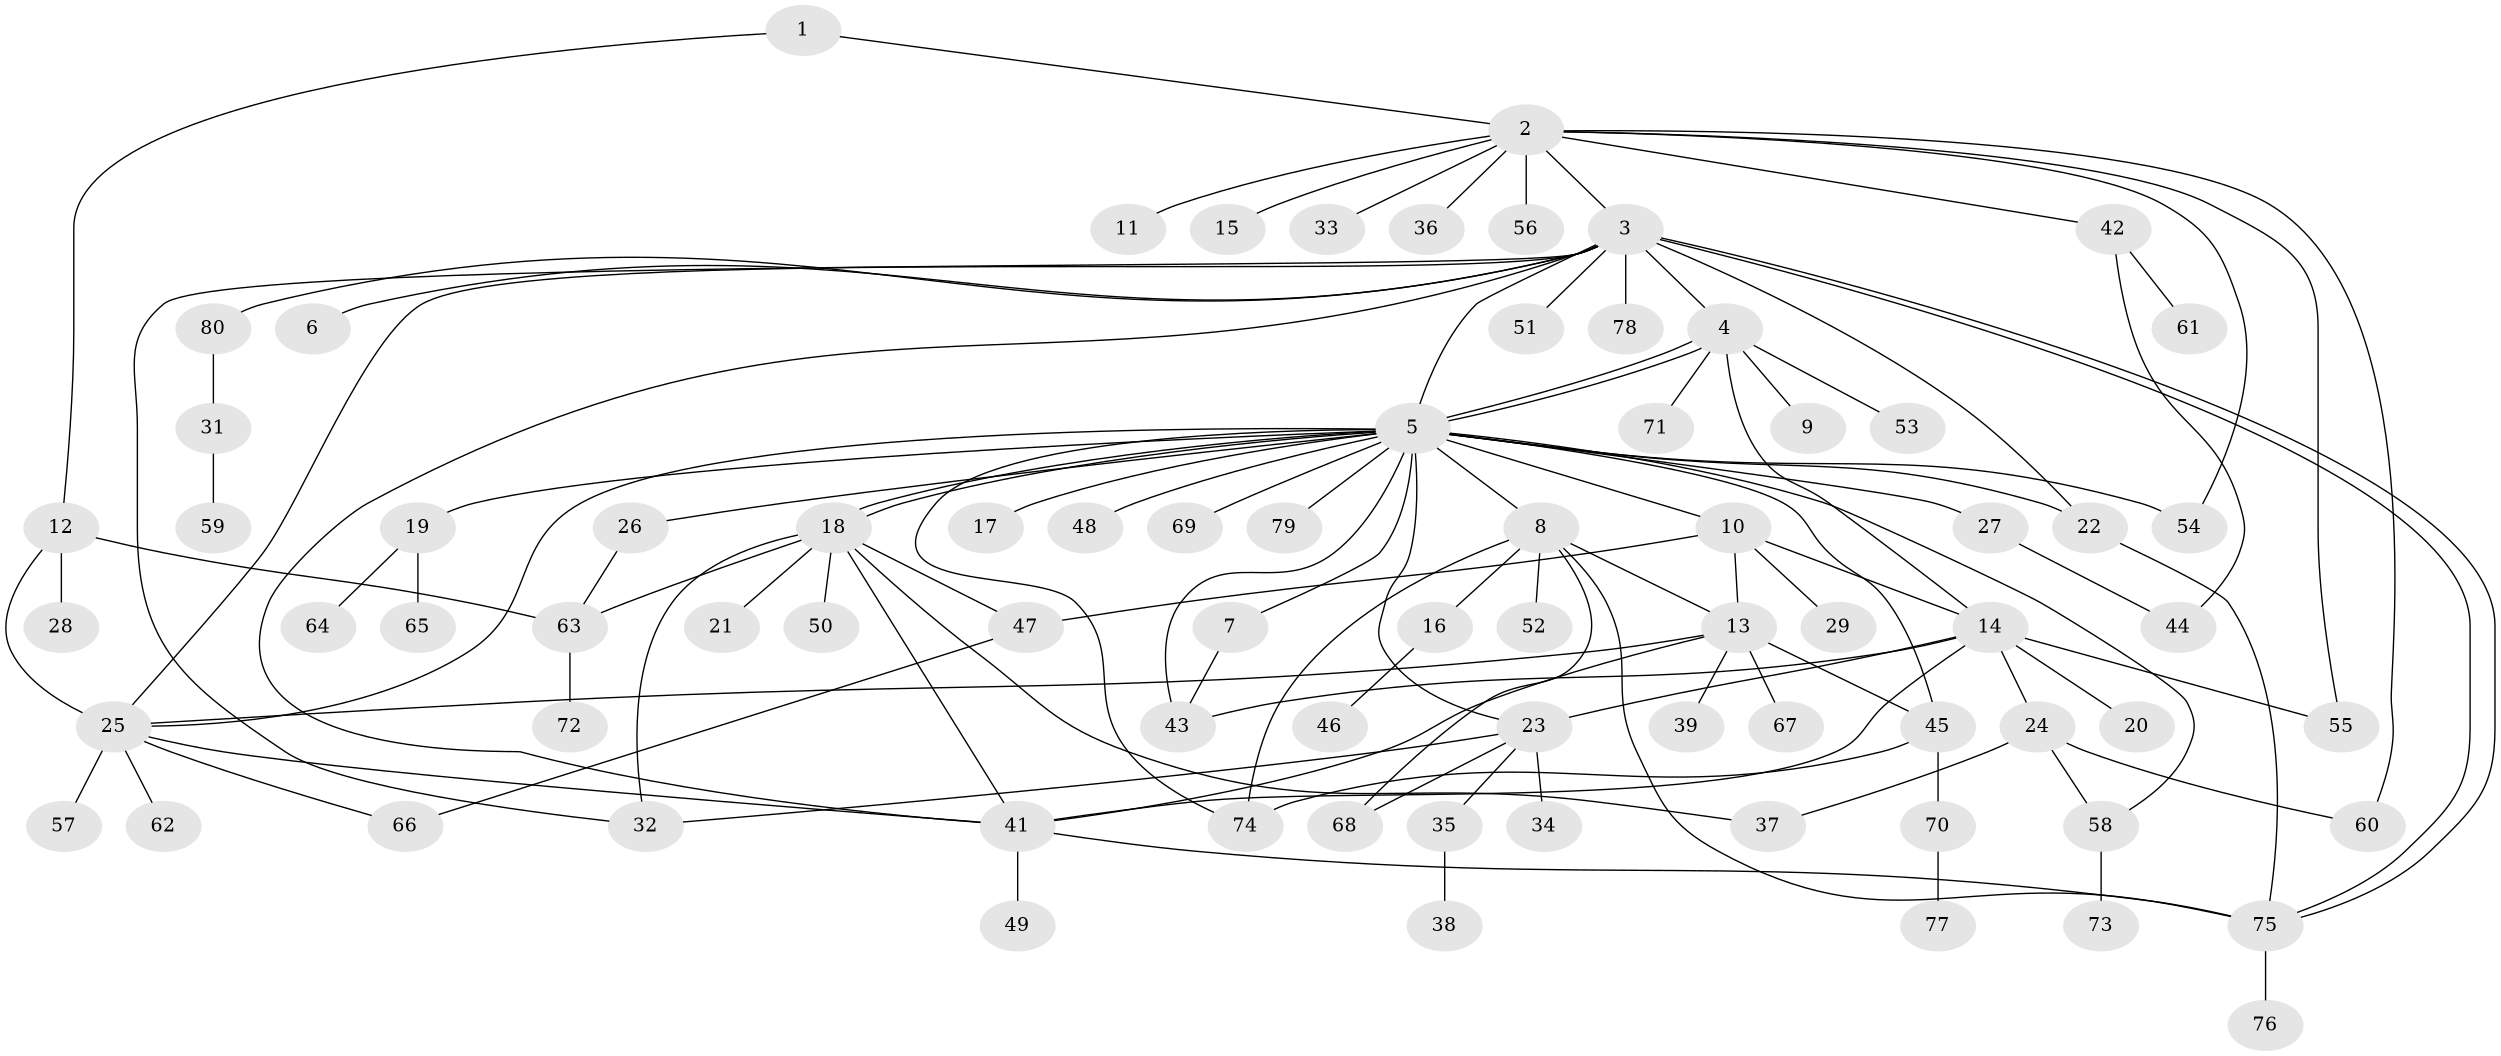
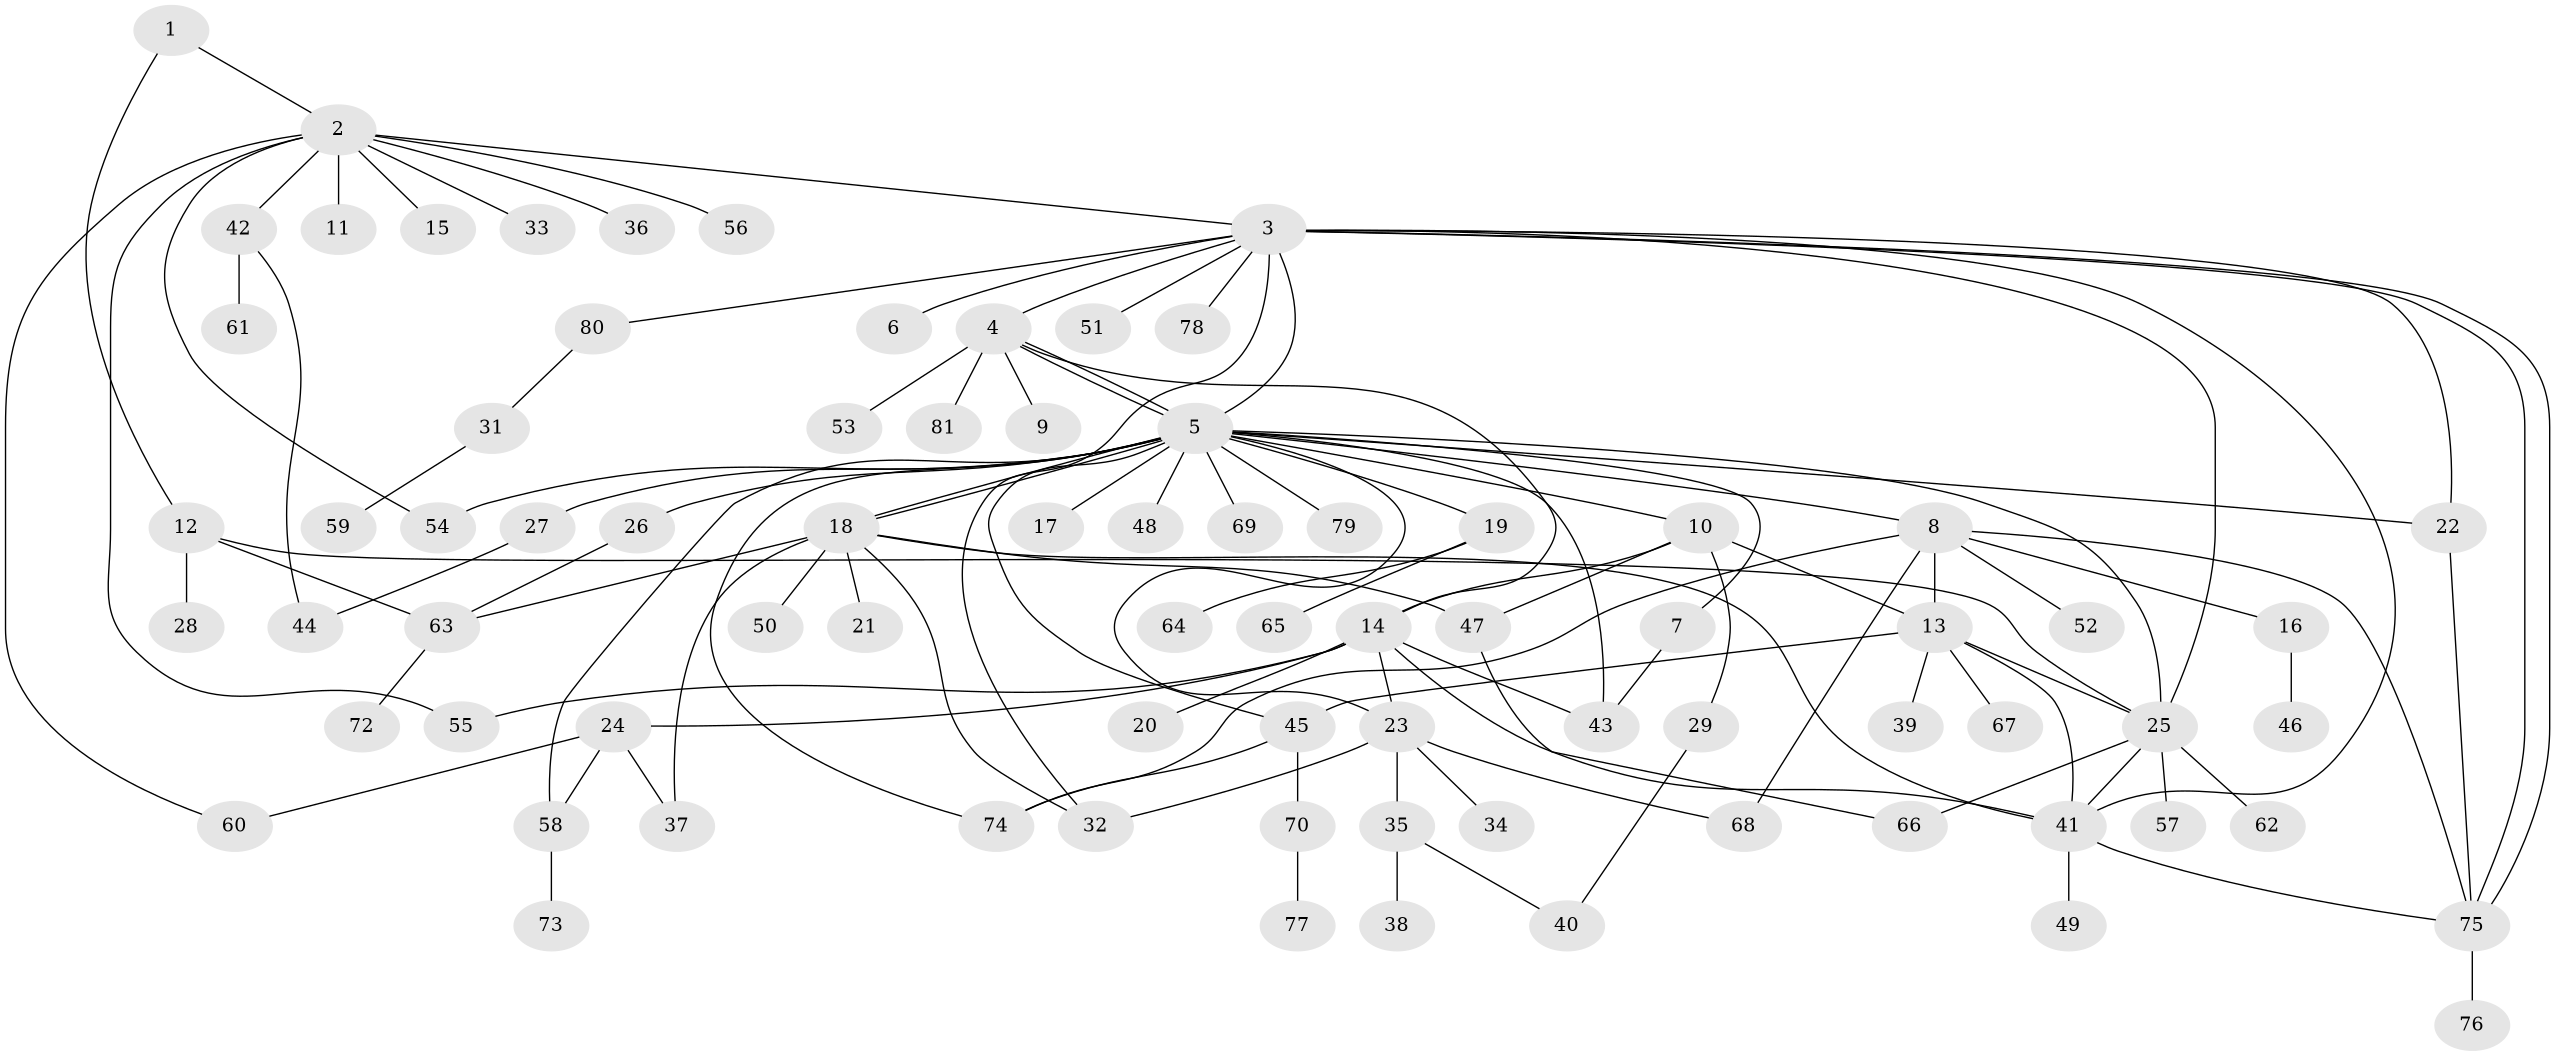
node "71": label "71" -> "81"
node "40": added
